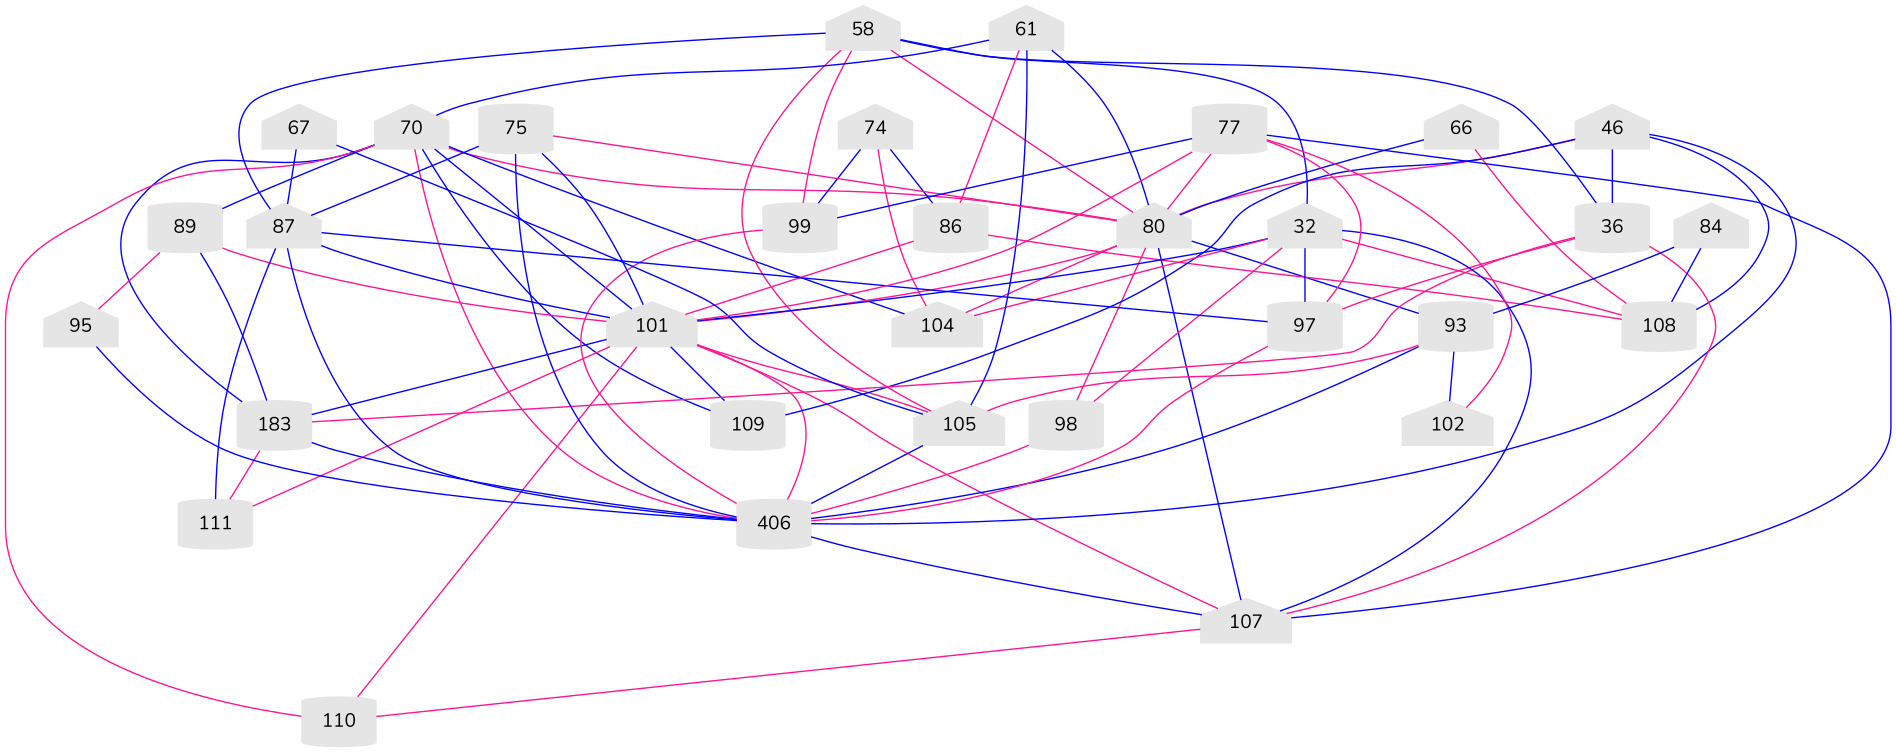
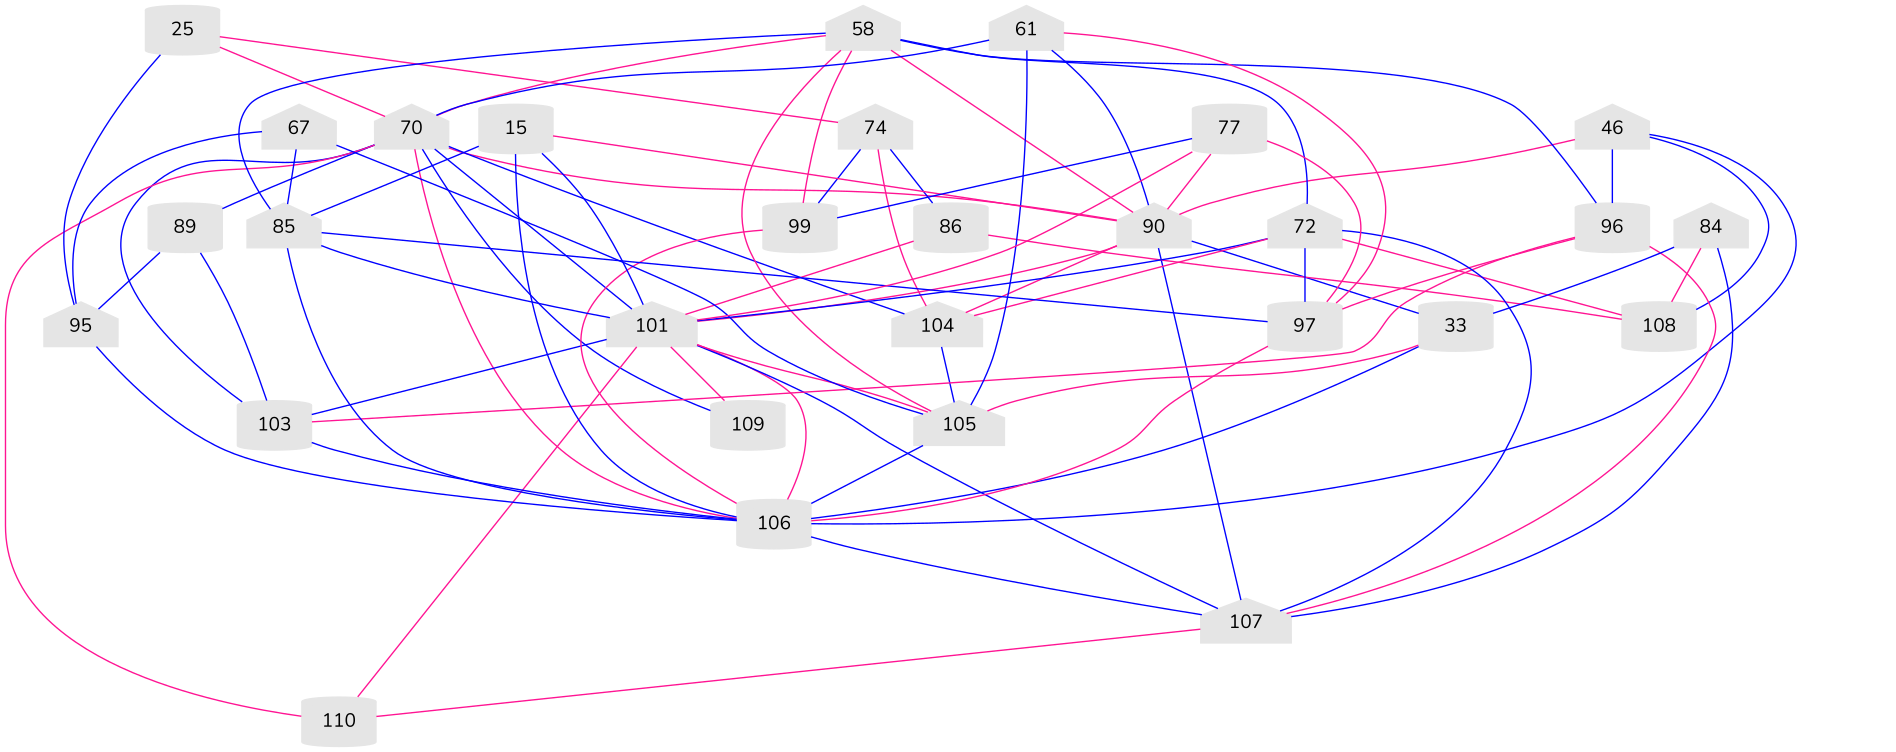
node "25": added
edge "58" -- "70": added
edge "61" -- "86": now "61" -- "97"
node "75": label "75" -> "15"
node "66": removed
edge "67" -- "95": added
node "87": label "87" -> "85"
node "80": label "80" -> "90"
node "32": label "32" -> "72"
node "36": label "36" -> "96"
edge "89" -- "95": color deeppink -> blue
edge "84" -- "108": color blue -> deeppink
edge "46" -- "109": removed
edge "89" -- "101": removed
node "93": label "93" -> "33"
edge "77" -- "107": now "84" -- "107"
edge "101" -- "109": color blue -> deeppink
edge "104" -- "105": added
node "183": label "183" -> "103"
node "98": removed
node "102": removed
edge "101" -- "107": color deeppink -> blue
node "111": removed
node "406": label "406" -> "106"
